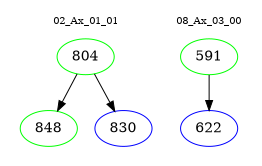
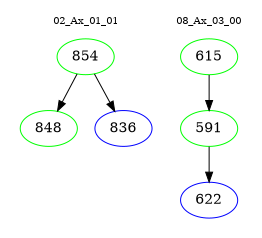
node "804": label "804" -> "854"
node "615": added
node "830": label "830" -> "836"
